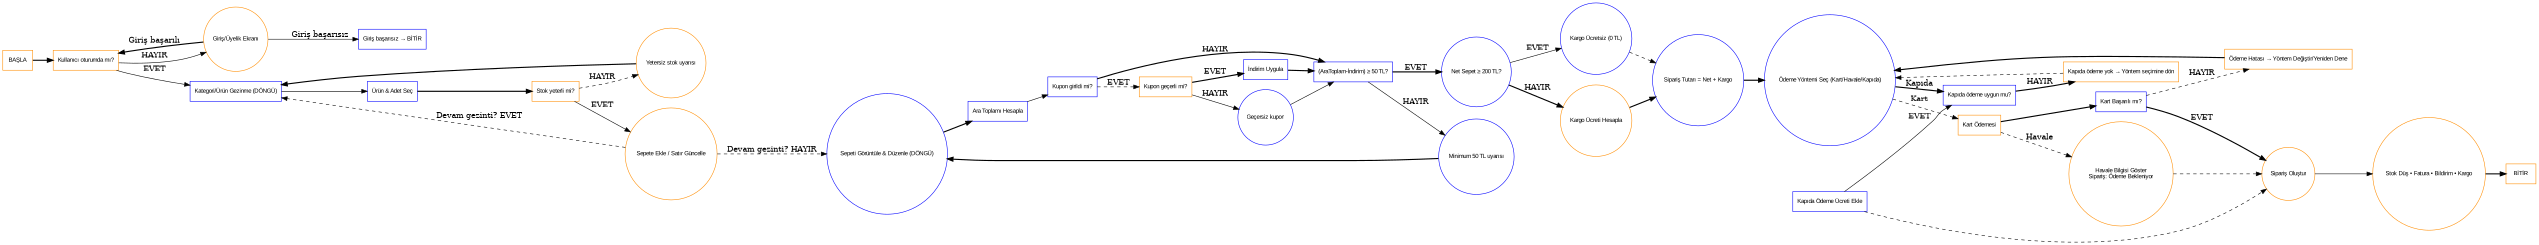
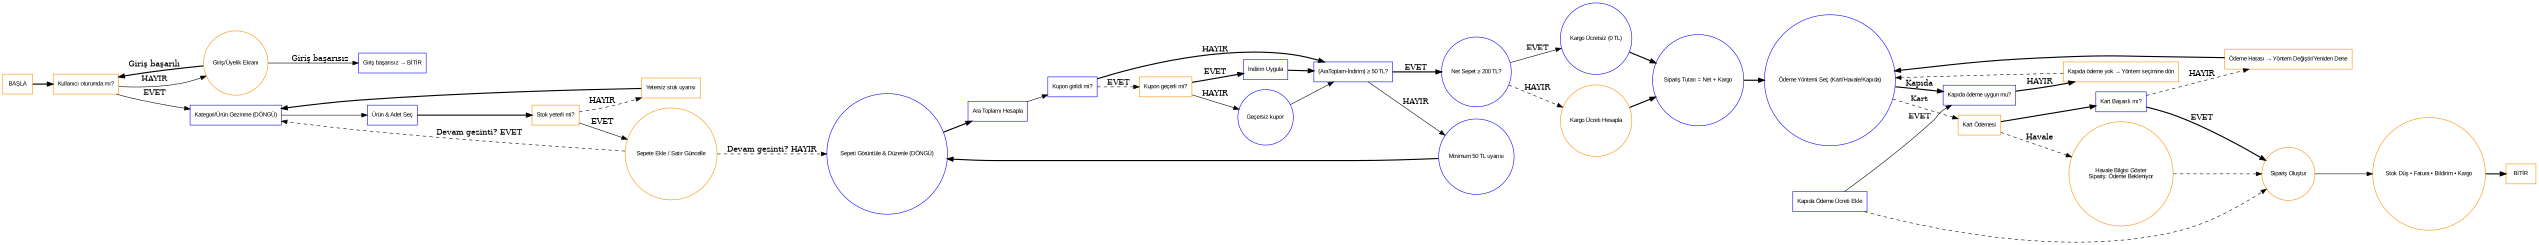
edge "Kargo Ücretsiz (0 TL)" -> "Sipariş Tutarı = Net + Kargo": style dashed -> bold
node "Yetersiz stok uyarısı": shape circle -> box
edge "Net Sepet ≥ 200 TL?" -> "Kargo Ücreti Hesapla": style bold -> dashed
